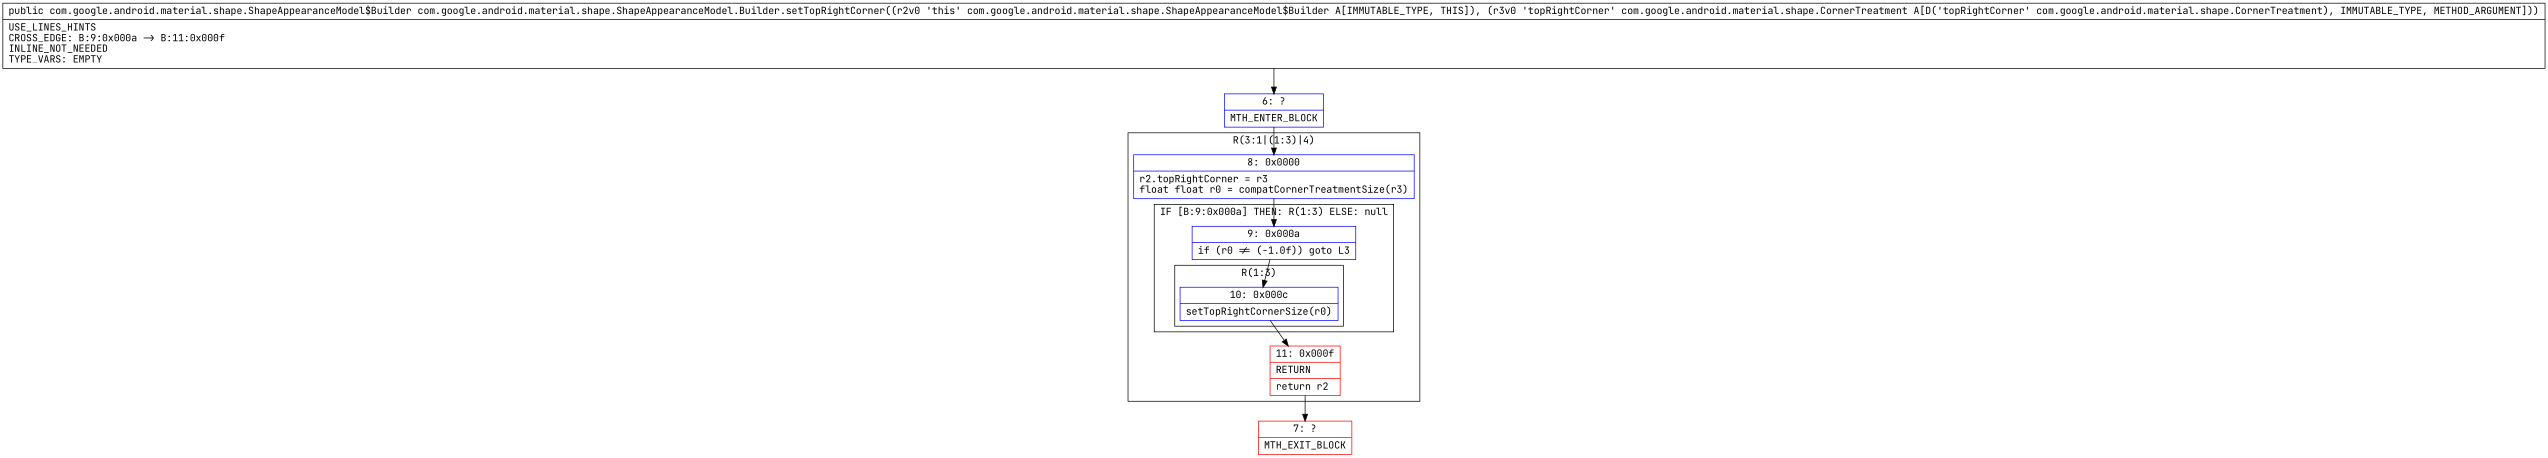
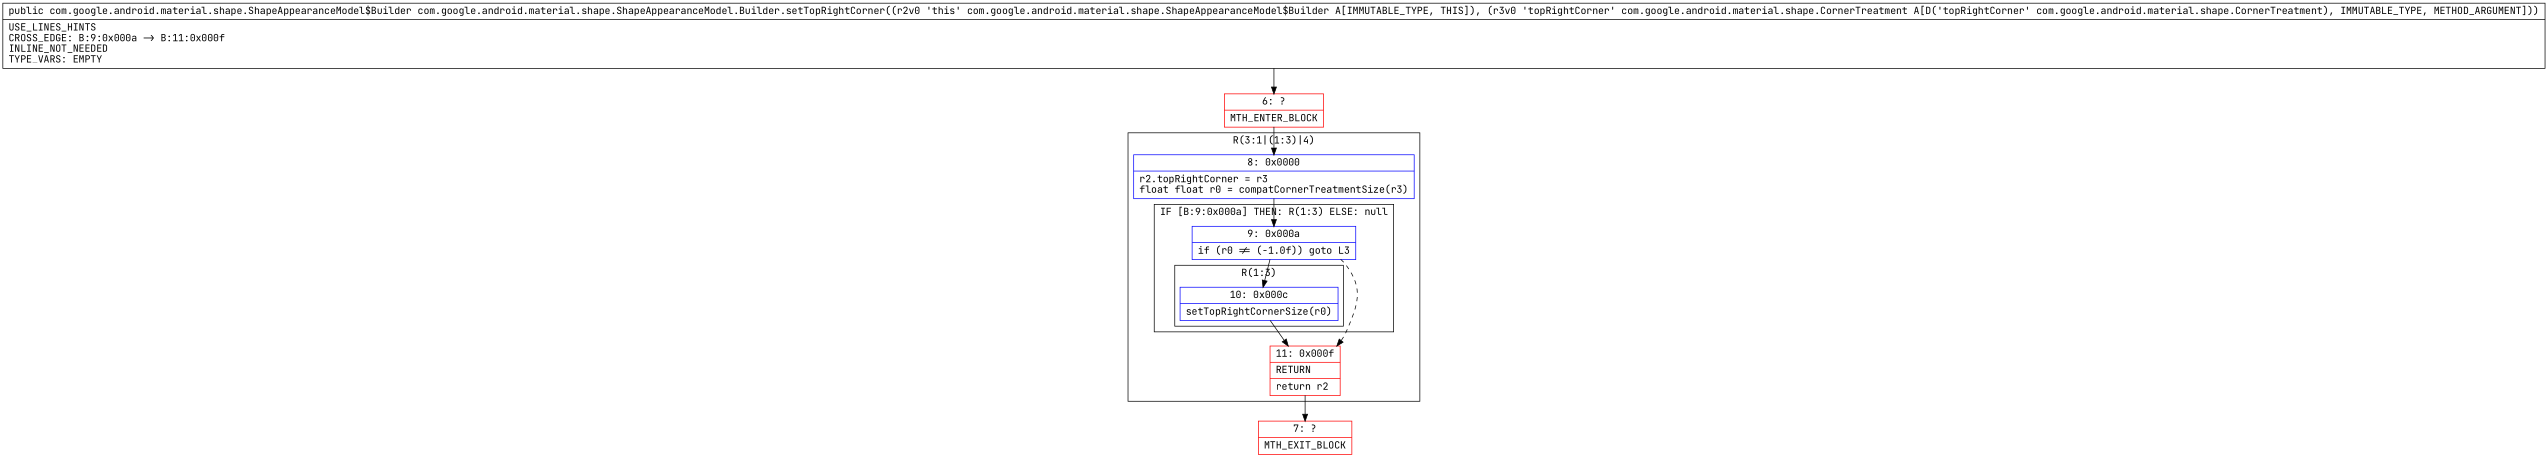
node "6: ?": color blue -> red
edge "9: 0x000a" -> "11: 0x000f": added
